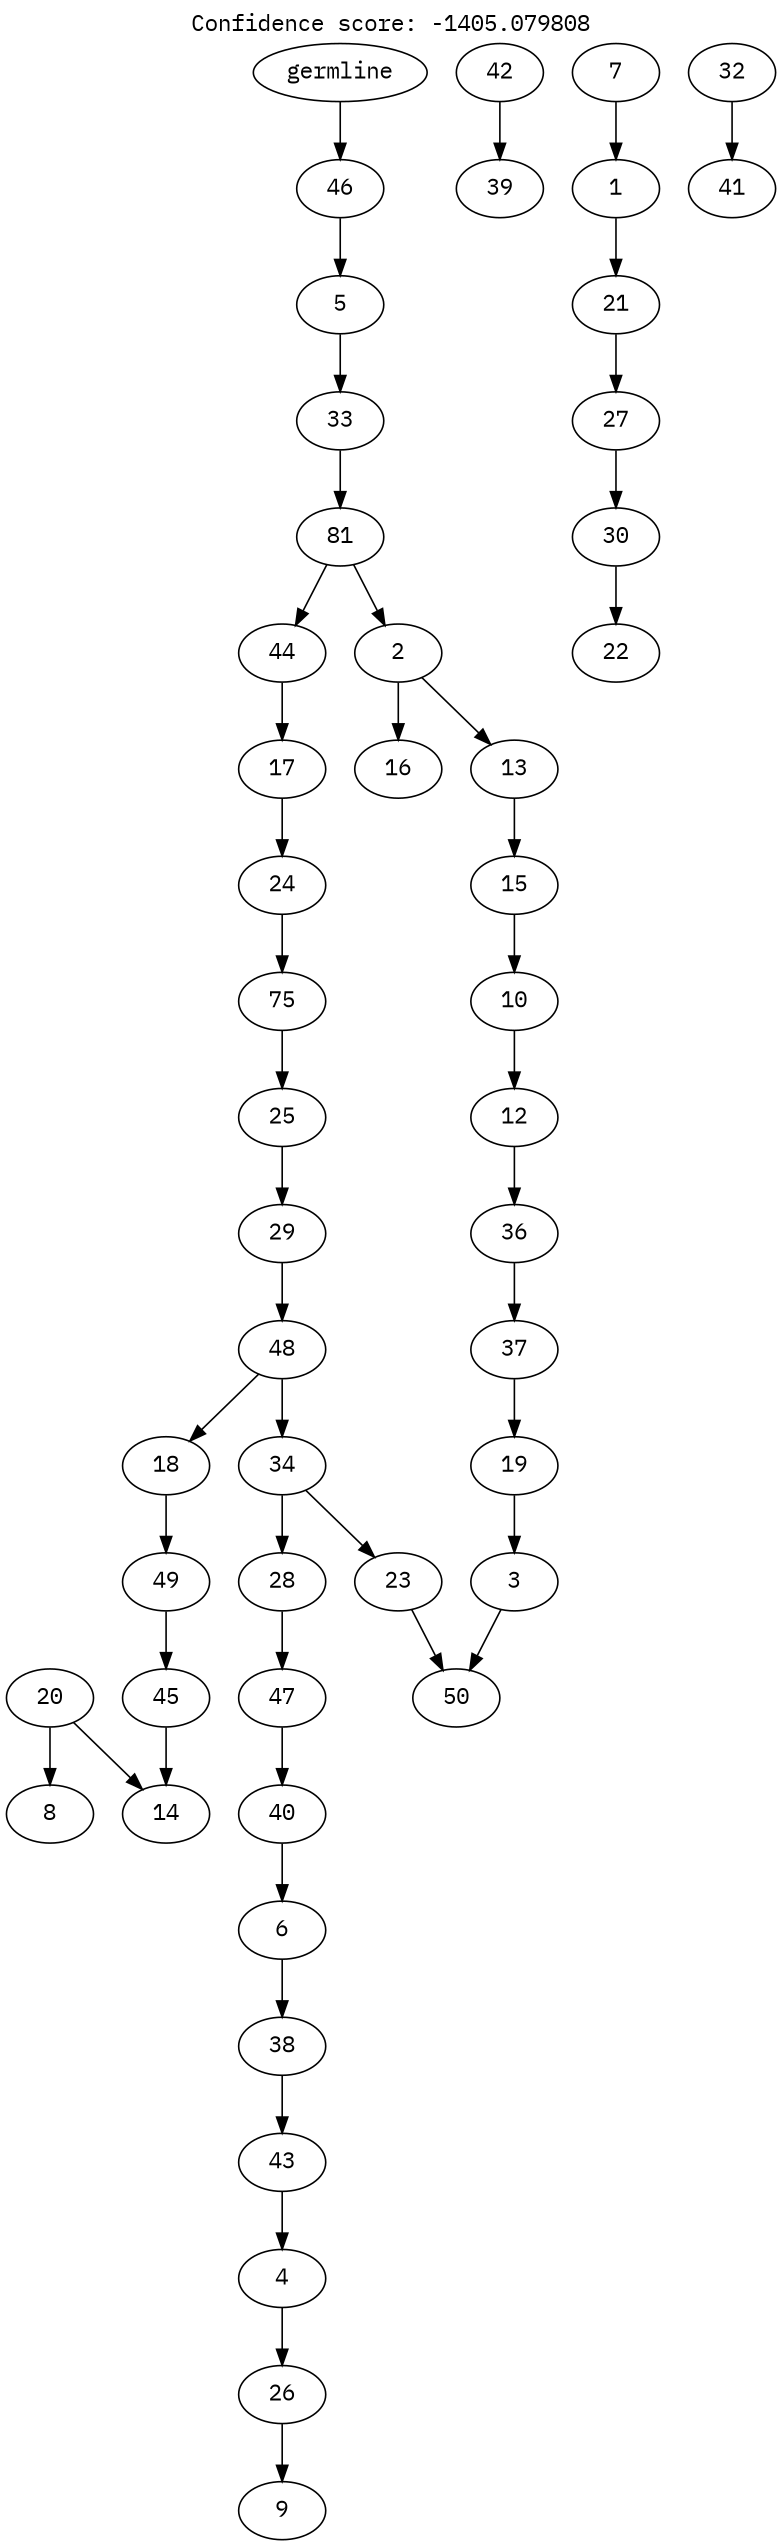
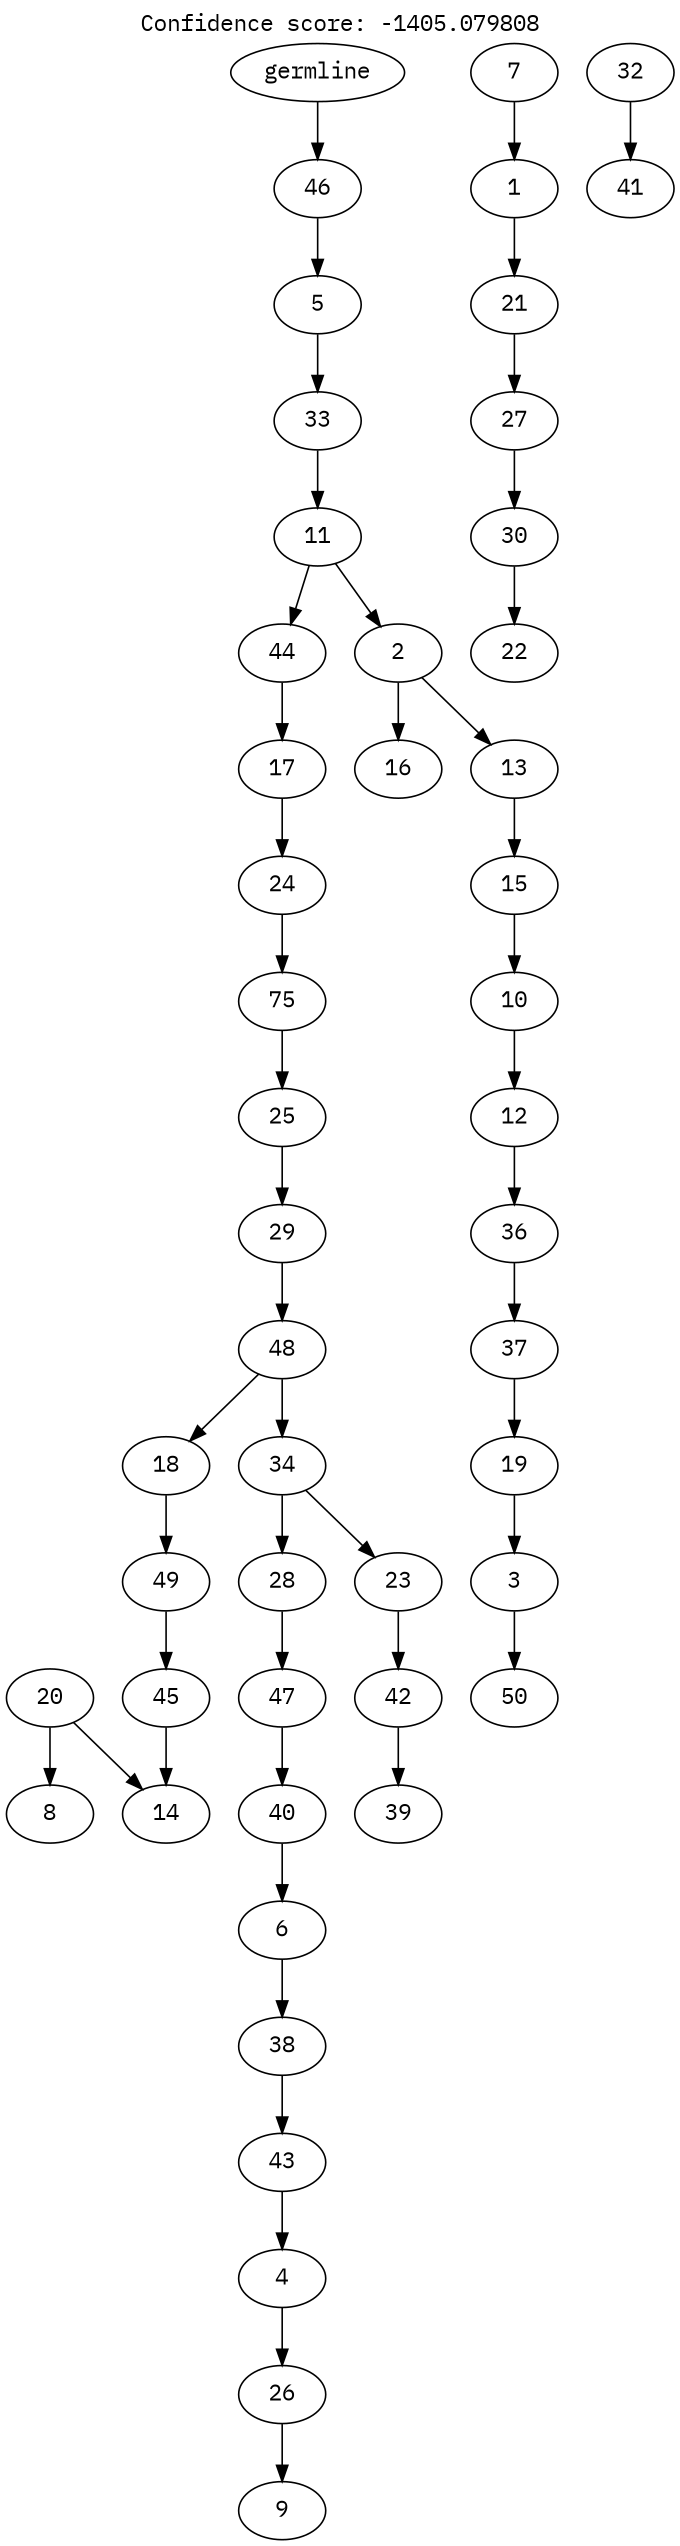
node "81": label "81" -> "11"
edge "23" -> "50": now "23" -> "42"
